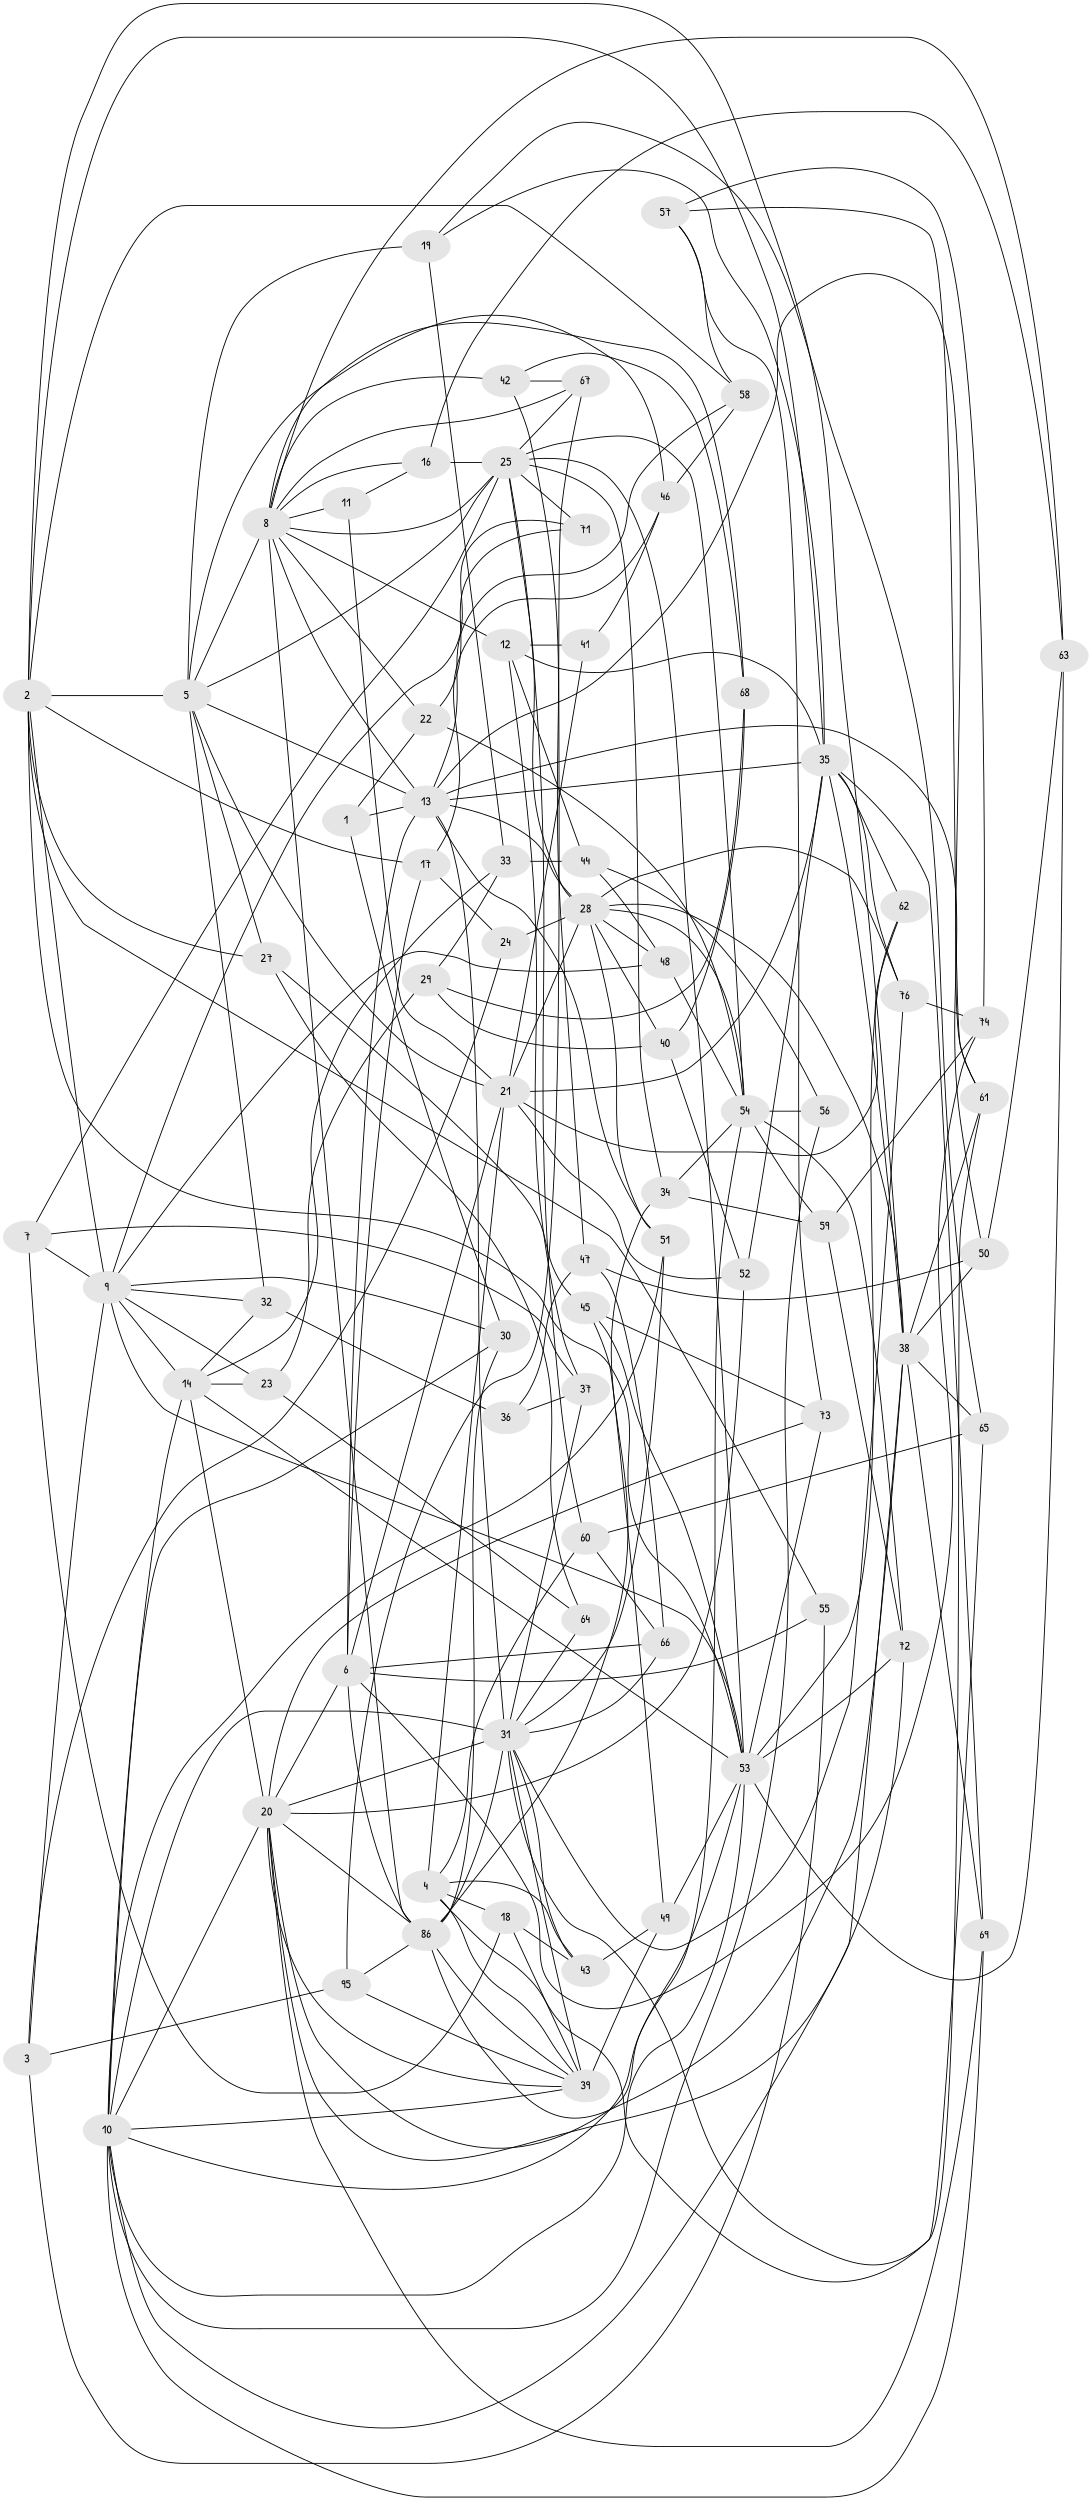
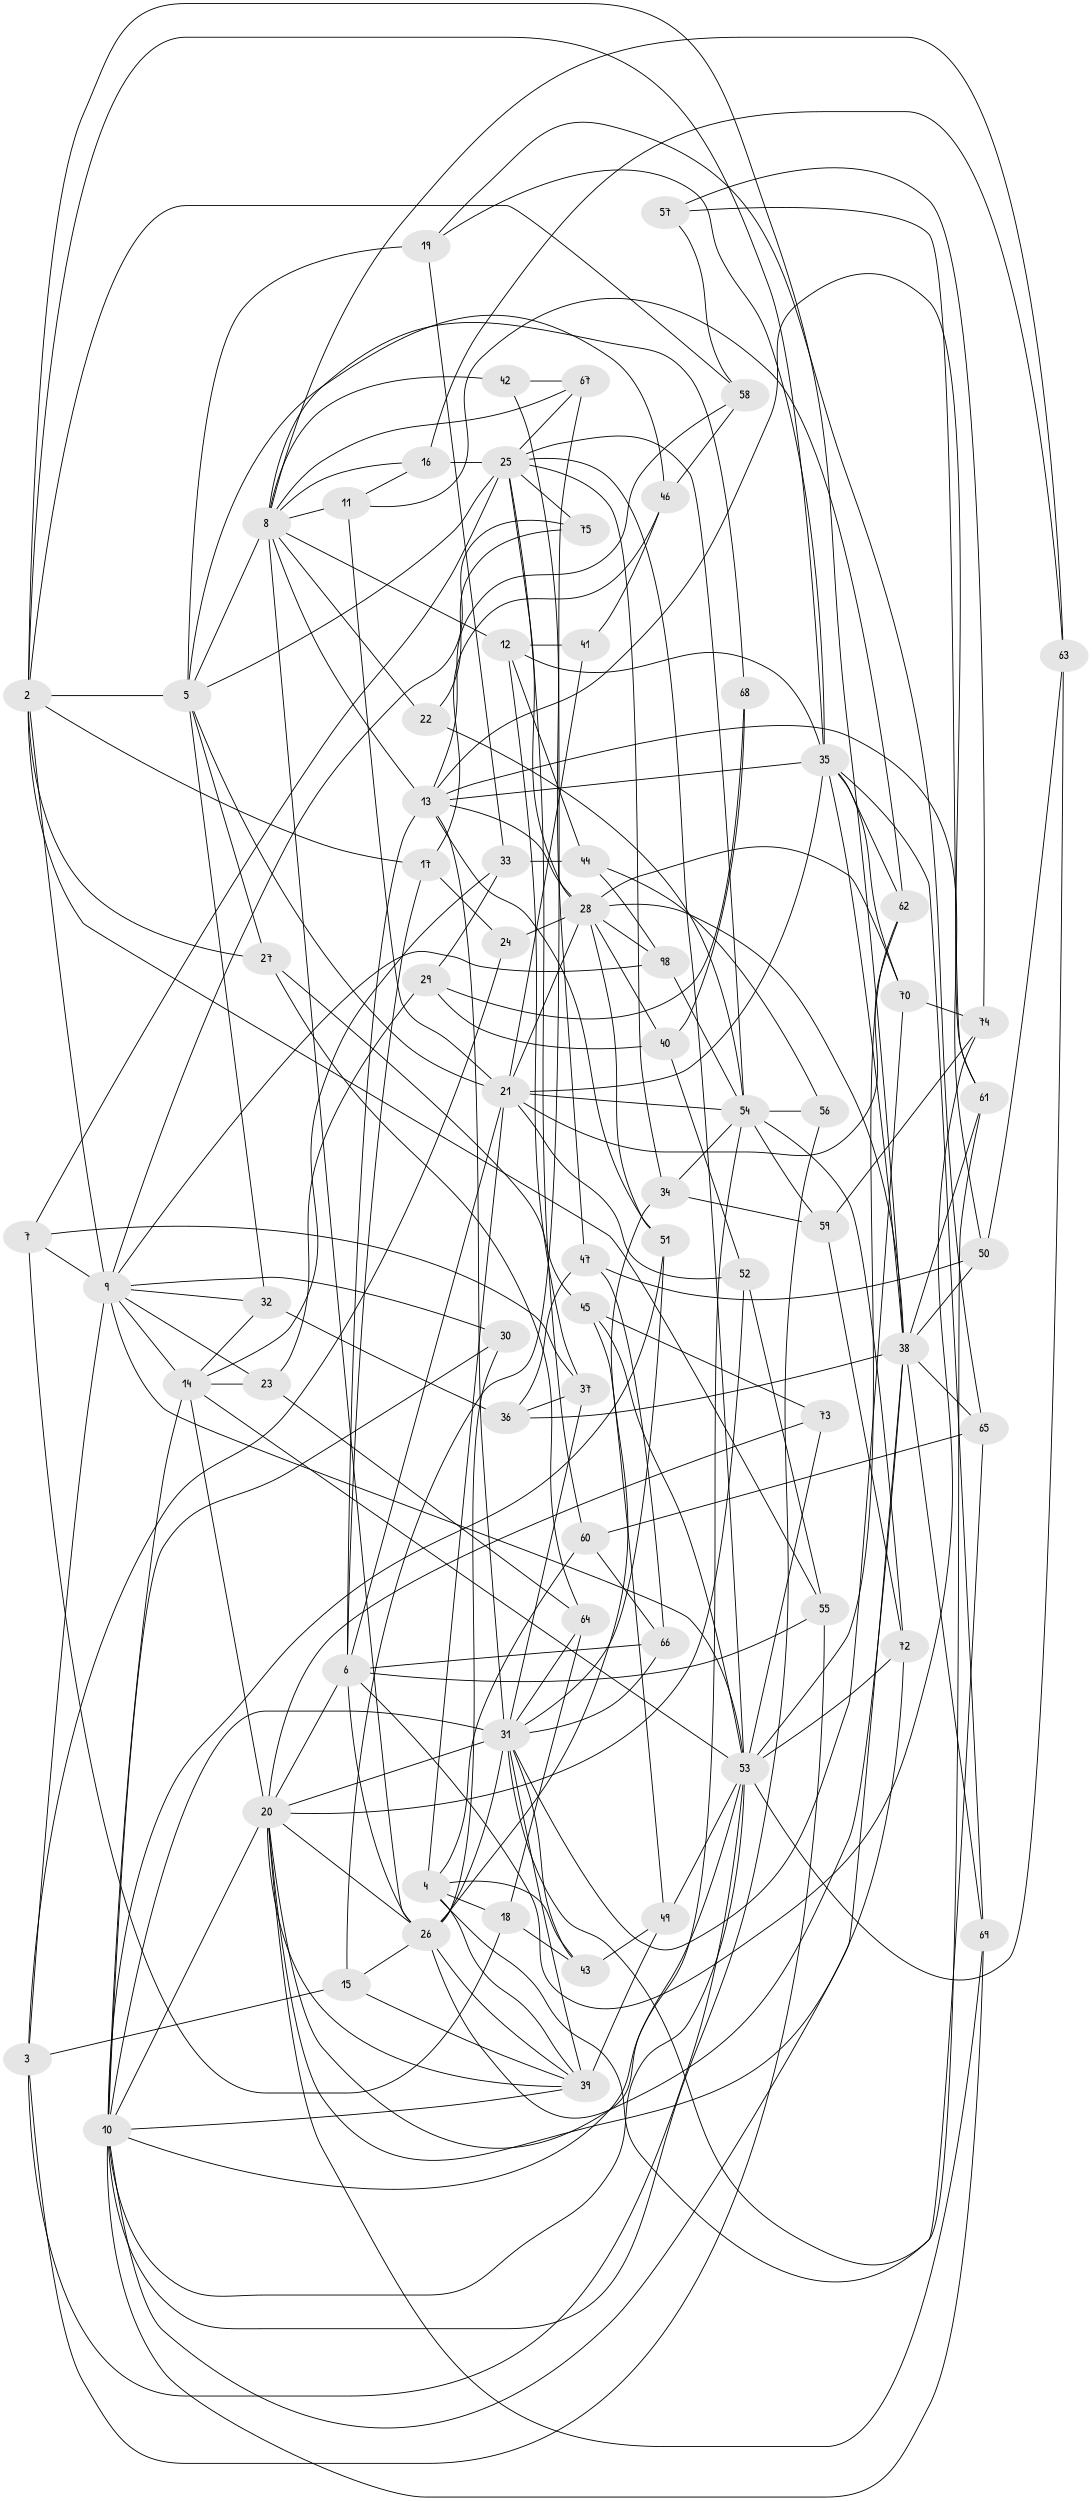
edge "11" -- "62": added
edge "42" -- "68": removed
node "71": label "71" -> "75"
edge "25" -- "8": removed
edge "5" -- "13": removed
edge "57" -- "73": removed
node "1": removed
edge "28" -- "54": now "21" -- "54"
node "48": label "48" -> "98"
node "76": label "76" -> "70"
edge "35" -- "52": now "55" -- "52"
edge "2" -- "53": now "3" -- "53"
edge "38" -- "36": added
node "86": label "86" -> "26"
edge "18" -- "39": now "18" -- "64"
node "95": label "95" -> "15"
